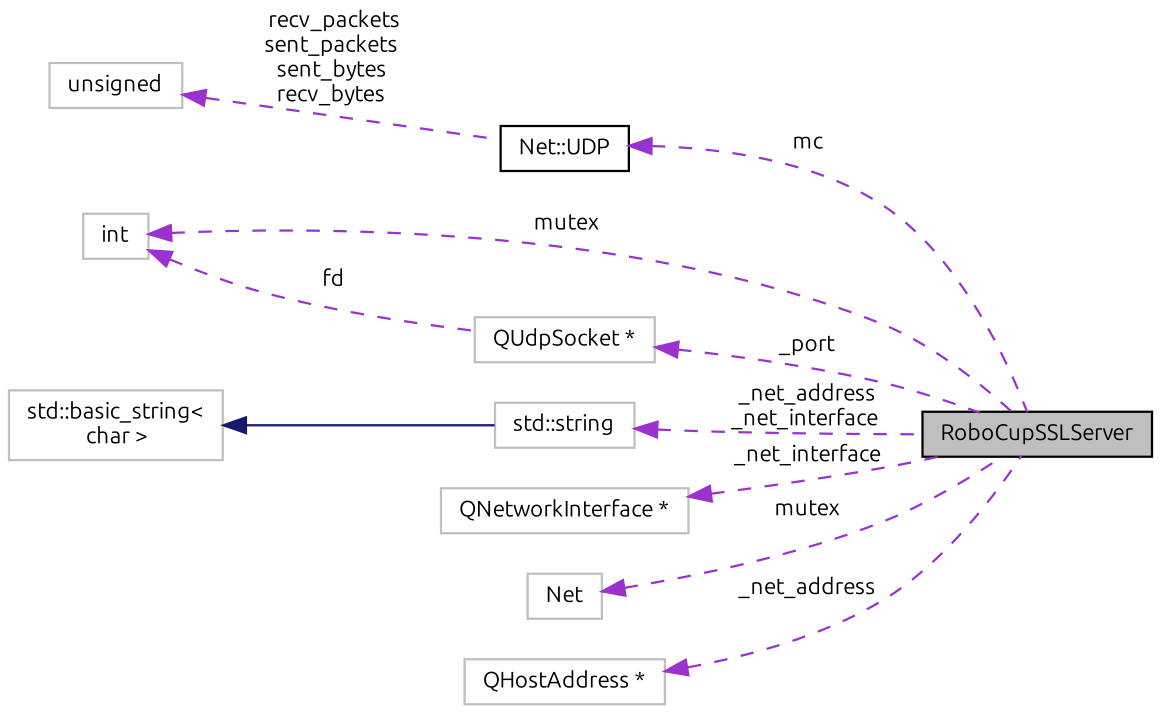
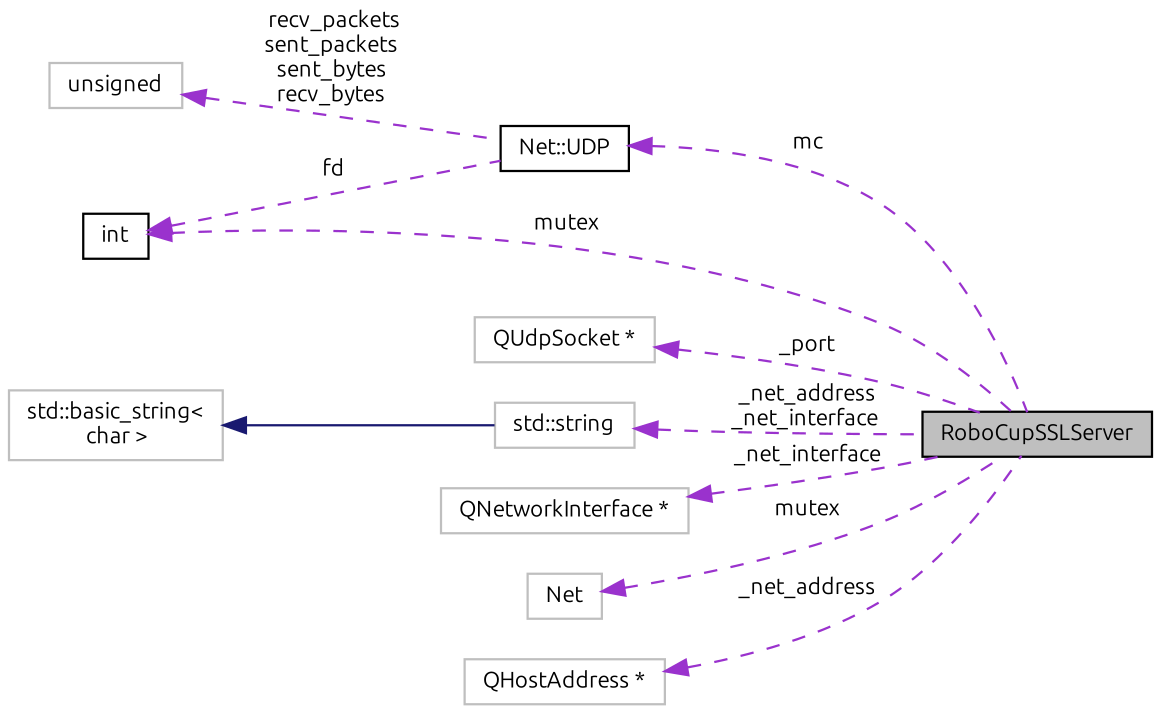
node "int": color grey75 -> black
edge "QUdpSocket *" -> "int": now "Net::UDP" -> "int"
